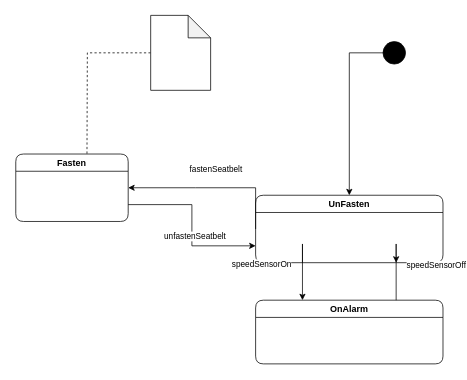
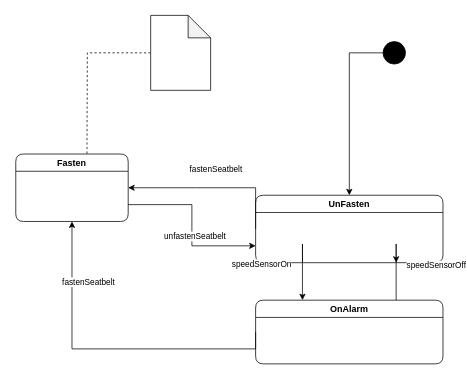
edge "OnAlarm" -> "Fasten": added, label "fastenSeatbelt"
